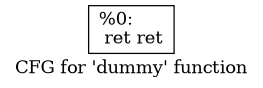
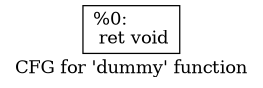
node "%0:": text "ret ret" -> "ret void"
